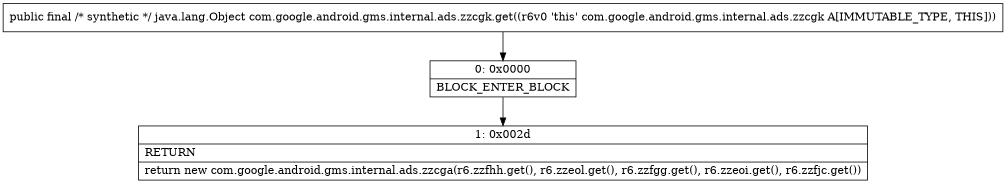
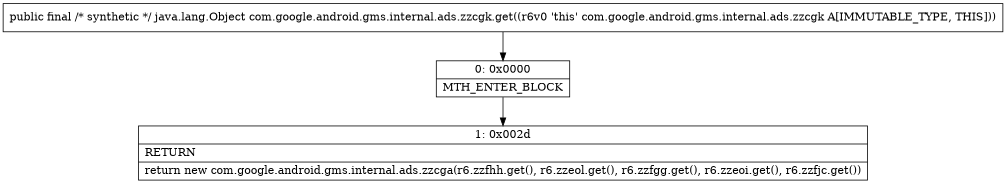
node "0: 0x0000": text "BLOCK_ENTER_BLOCK" -> "MTH_ENTER_BLOCK"
